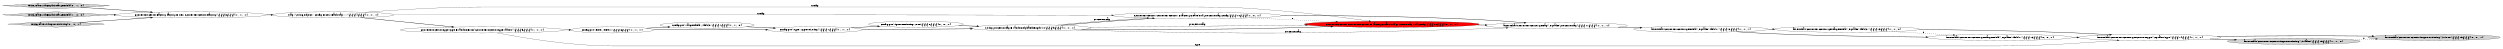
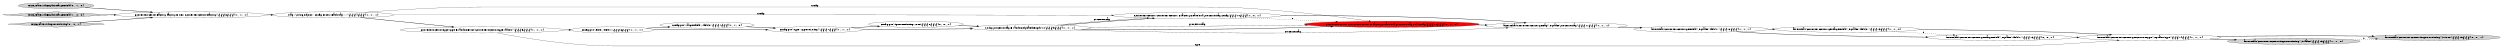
node "testCreateWithExplicitTargetField['0', '1', '0']": shape diamond -> ellipse
